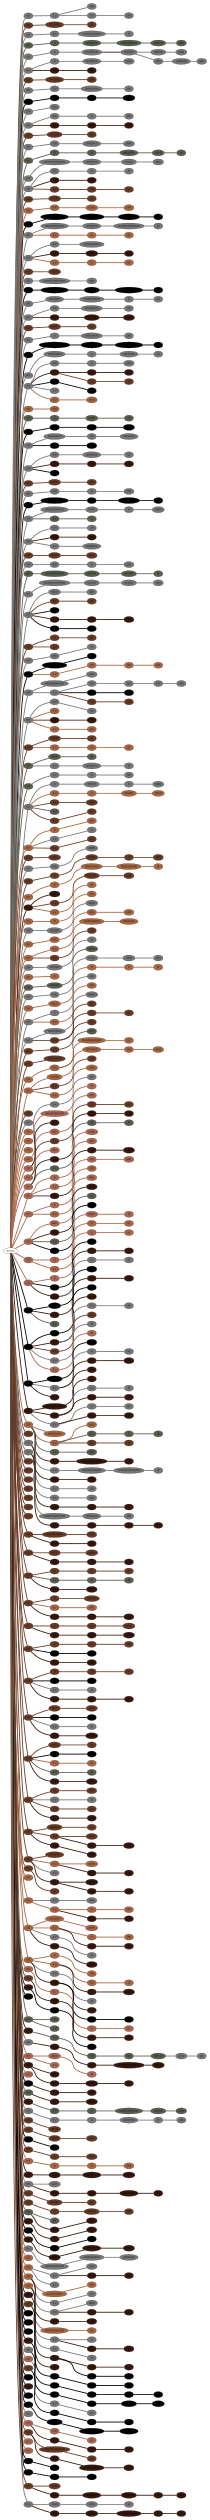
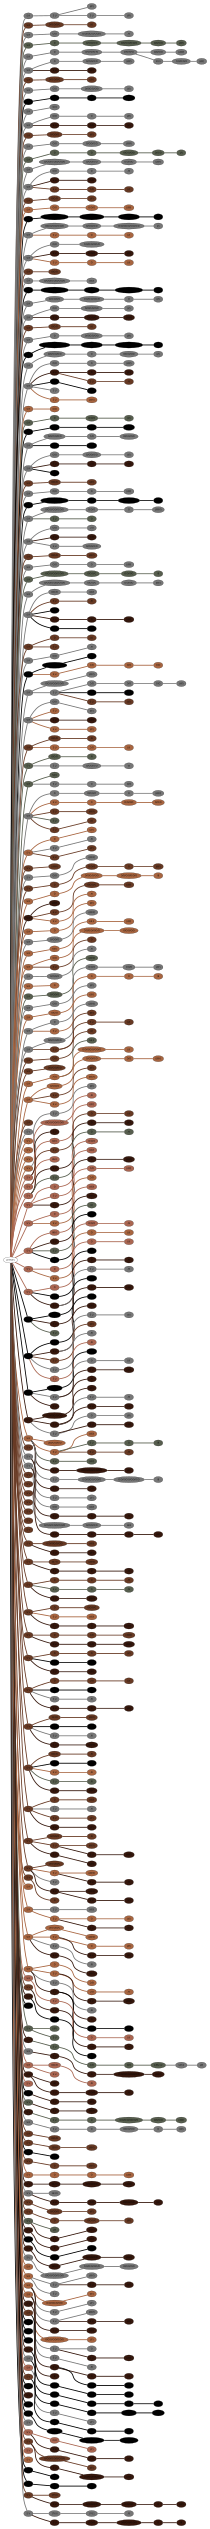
edge "O?O?O?O?O" -- "O?O?O?O": color #35170c -> #777777
node "54:0": added
